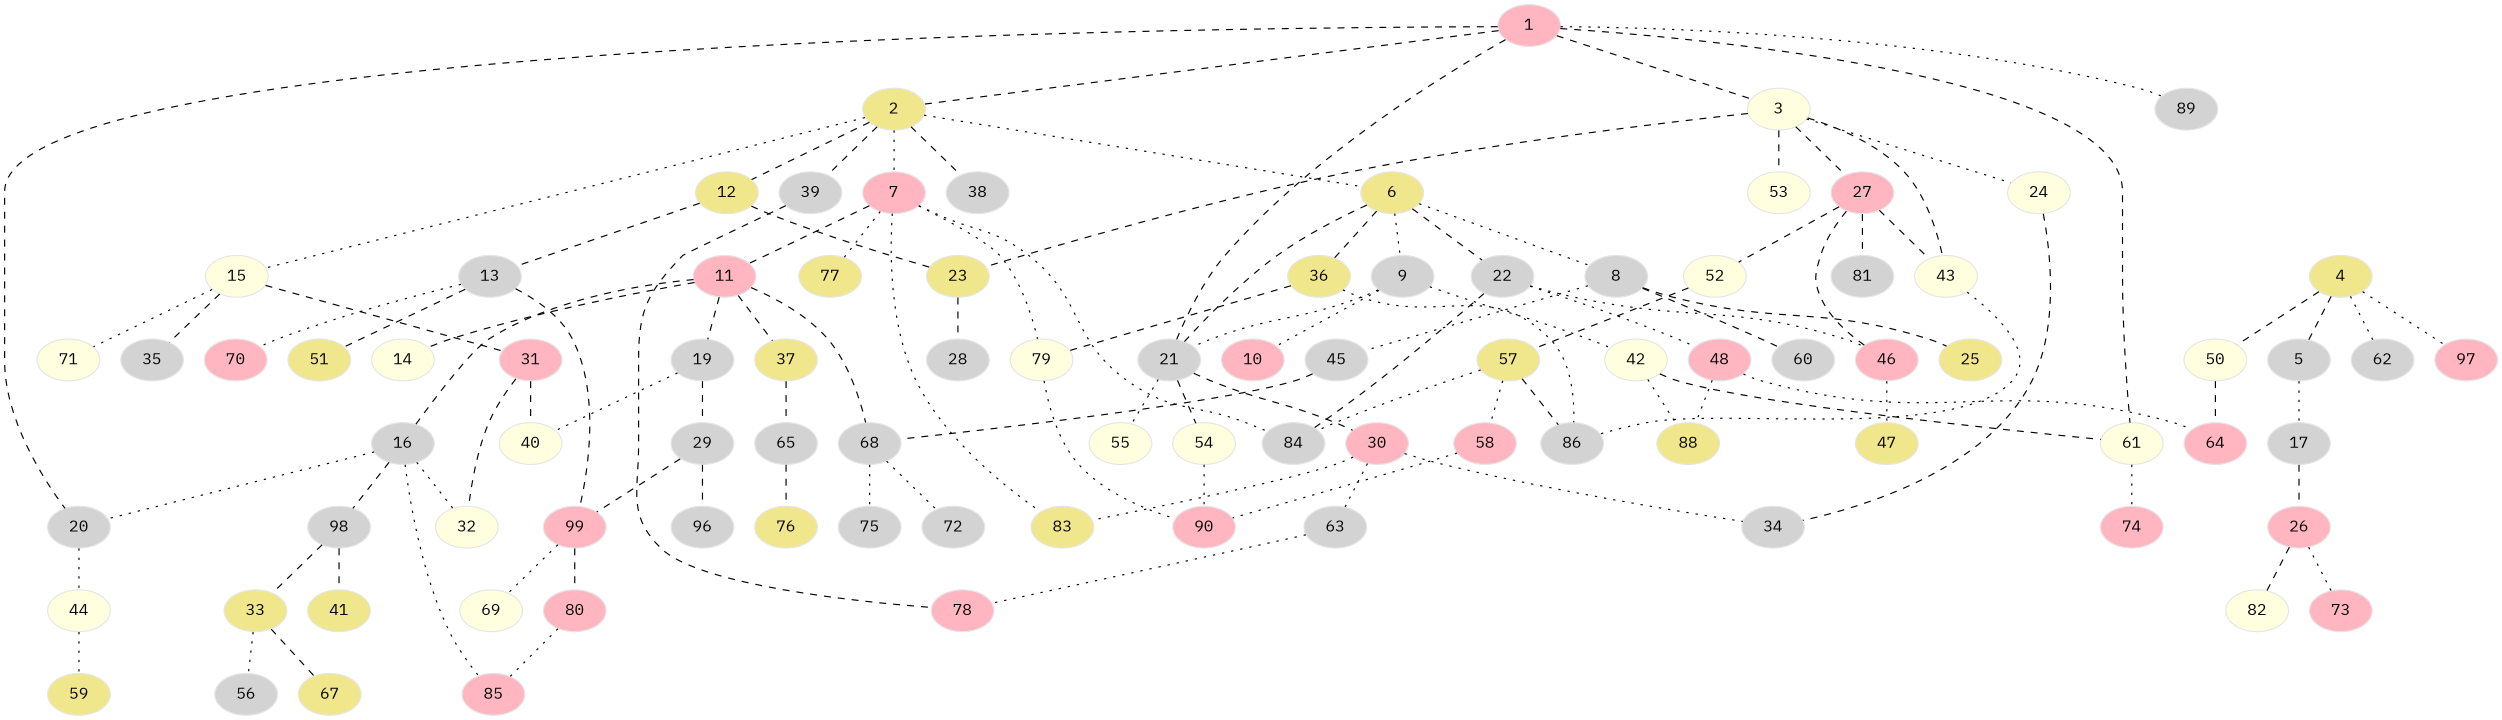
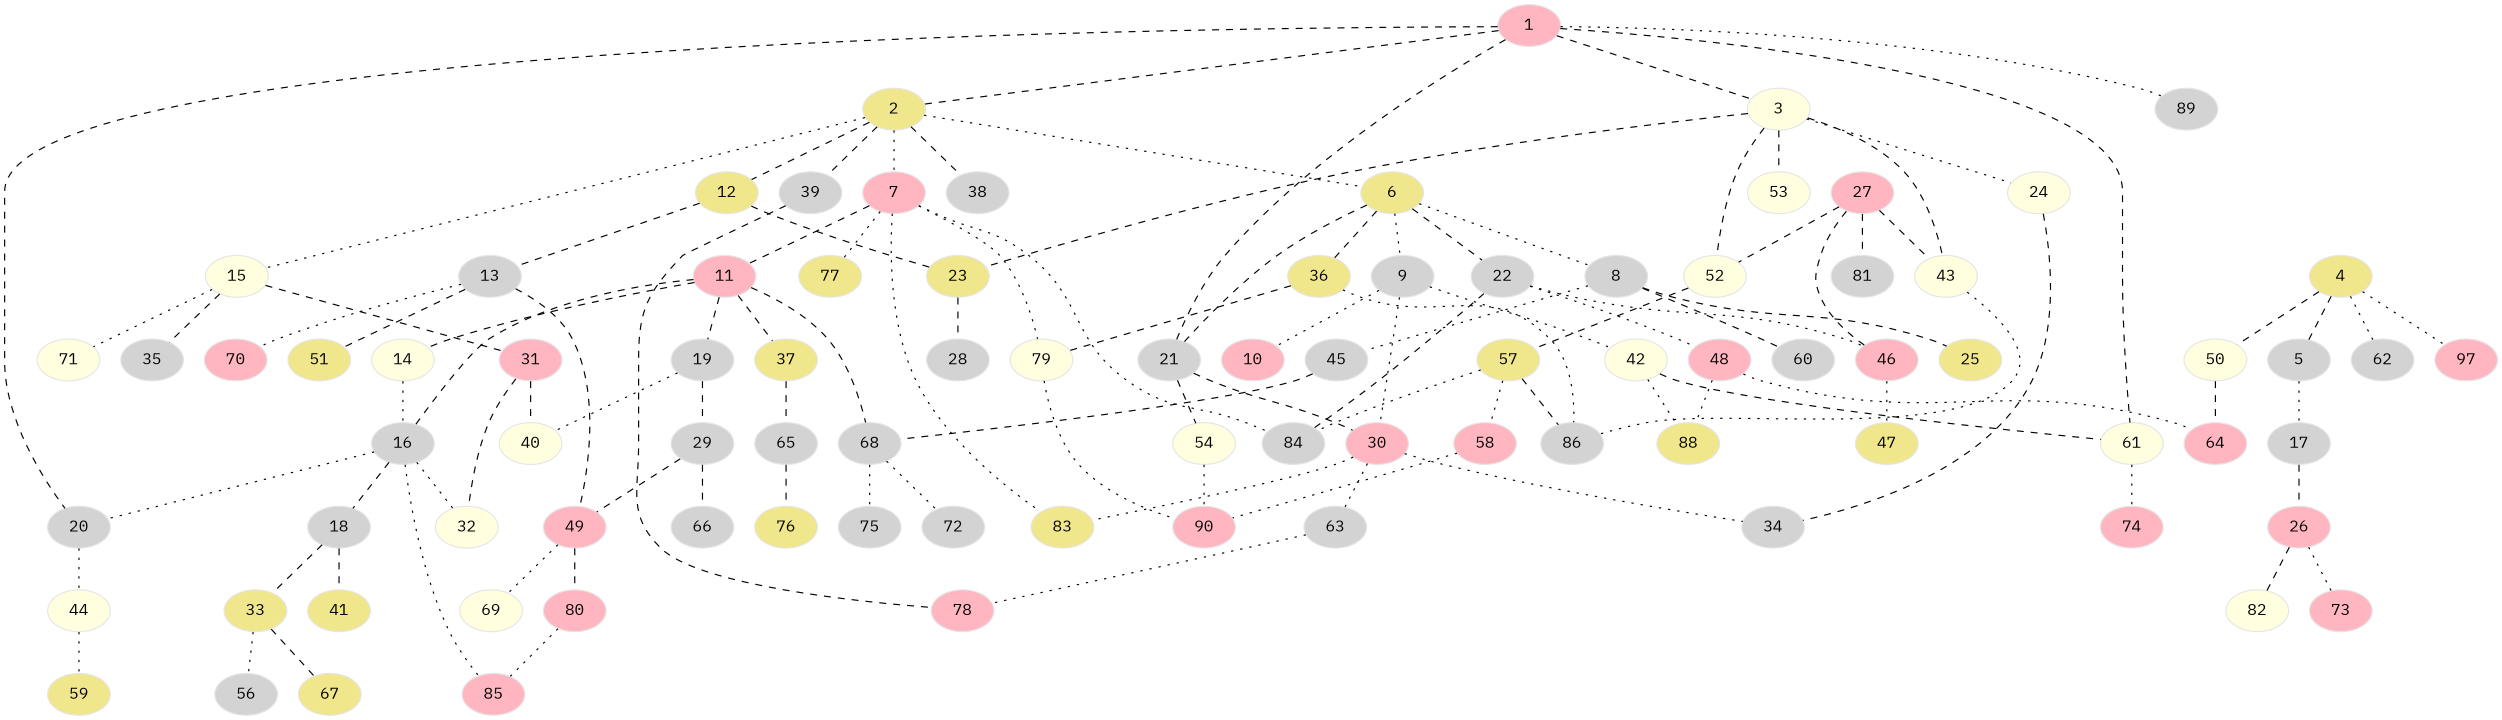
edge "3" -- "27": now "3" -- "52"
edge "9" -- "21": now "9" -- "30"
edge "14" -- "16": added
node "55": removed
node "98": label "98" -> "18"
node "99": label "99" -> "49"
node "96": label "96" -> "66"
